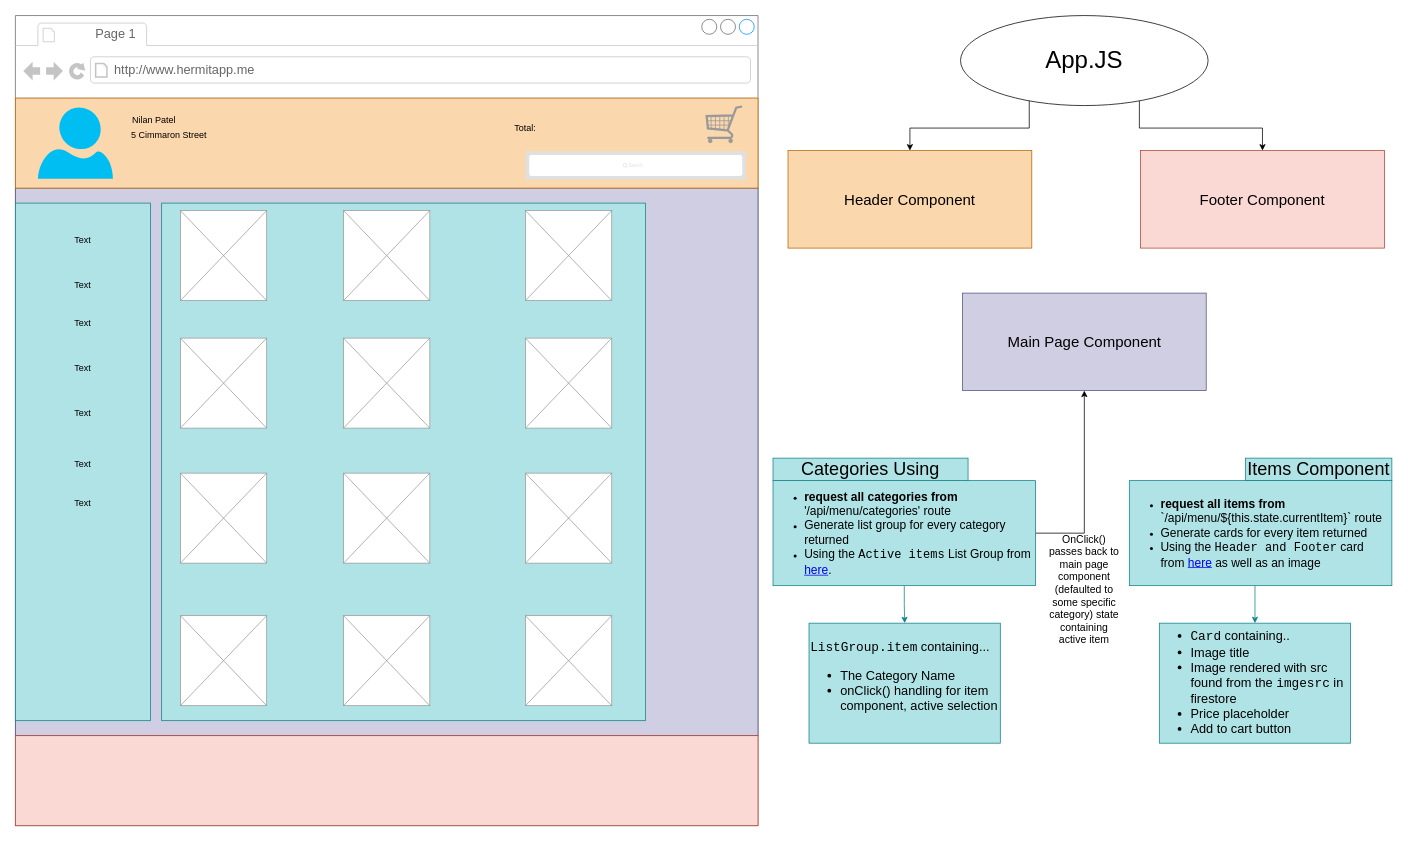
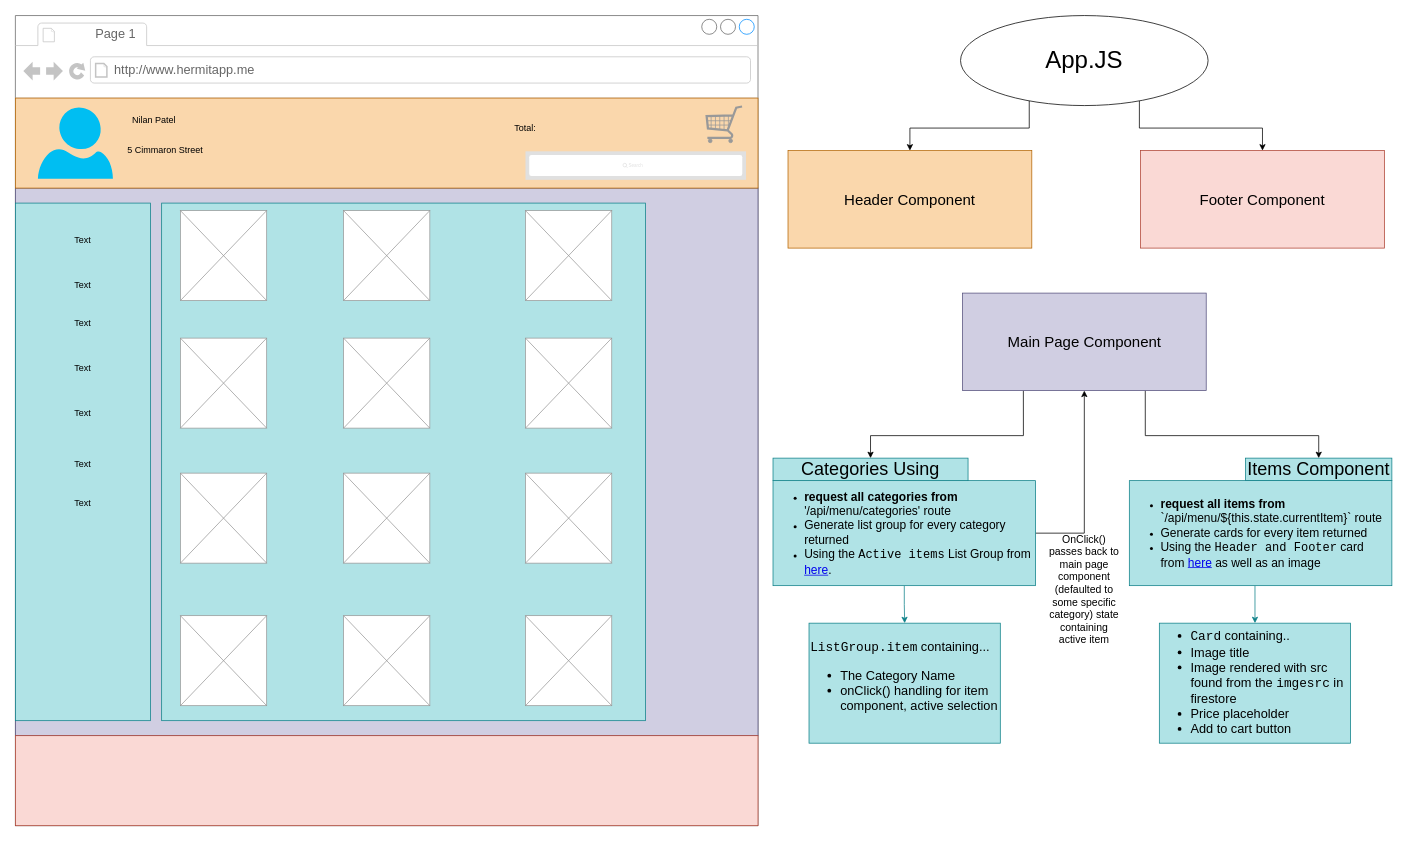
node "5 Cimmaron Street": moved (169, 135) -> (165, 150)
edge "Main Page Component" -> "Categories Using": added
edge "Main Page Component" -> "Items Component": added
